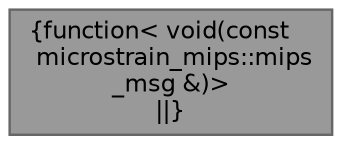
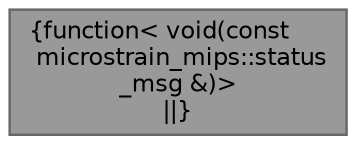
node "{function< void(const microstrain_mips::mips _msg &)> ||}": label "{function< void(const microstrain_mips::mips _msg &)> ||}" -> "{function< void(const microstrain_mips::status _msg &)> ||}"
